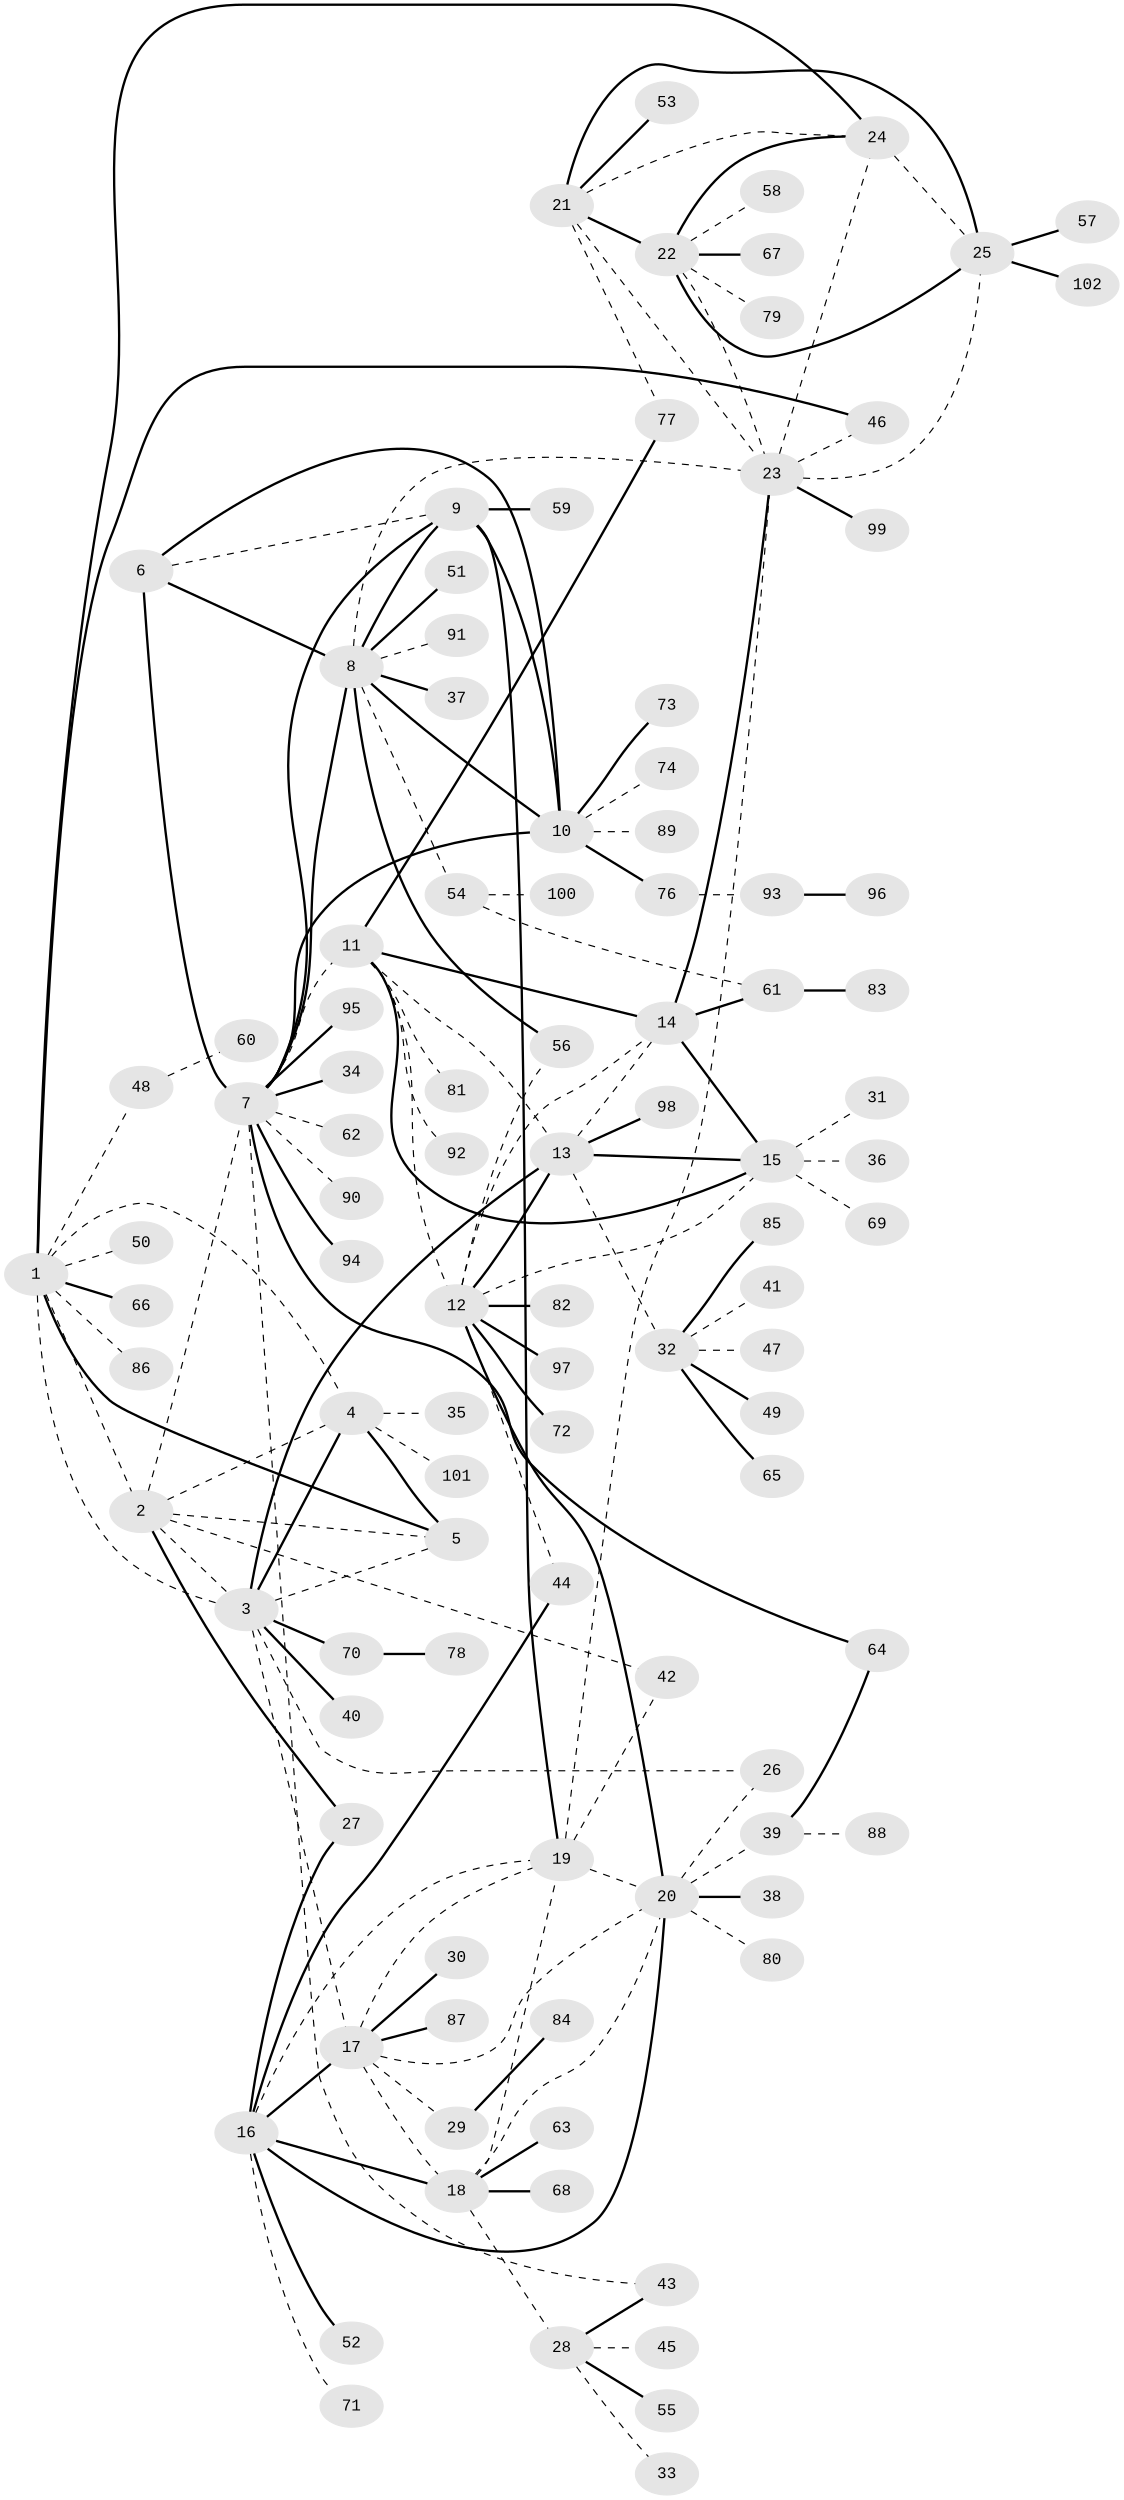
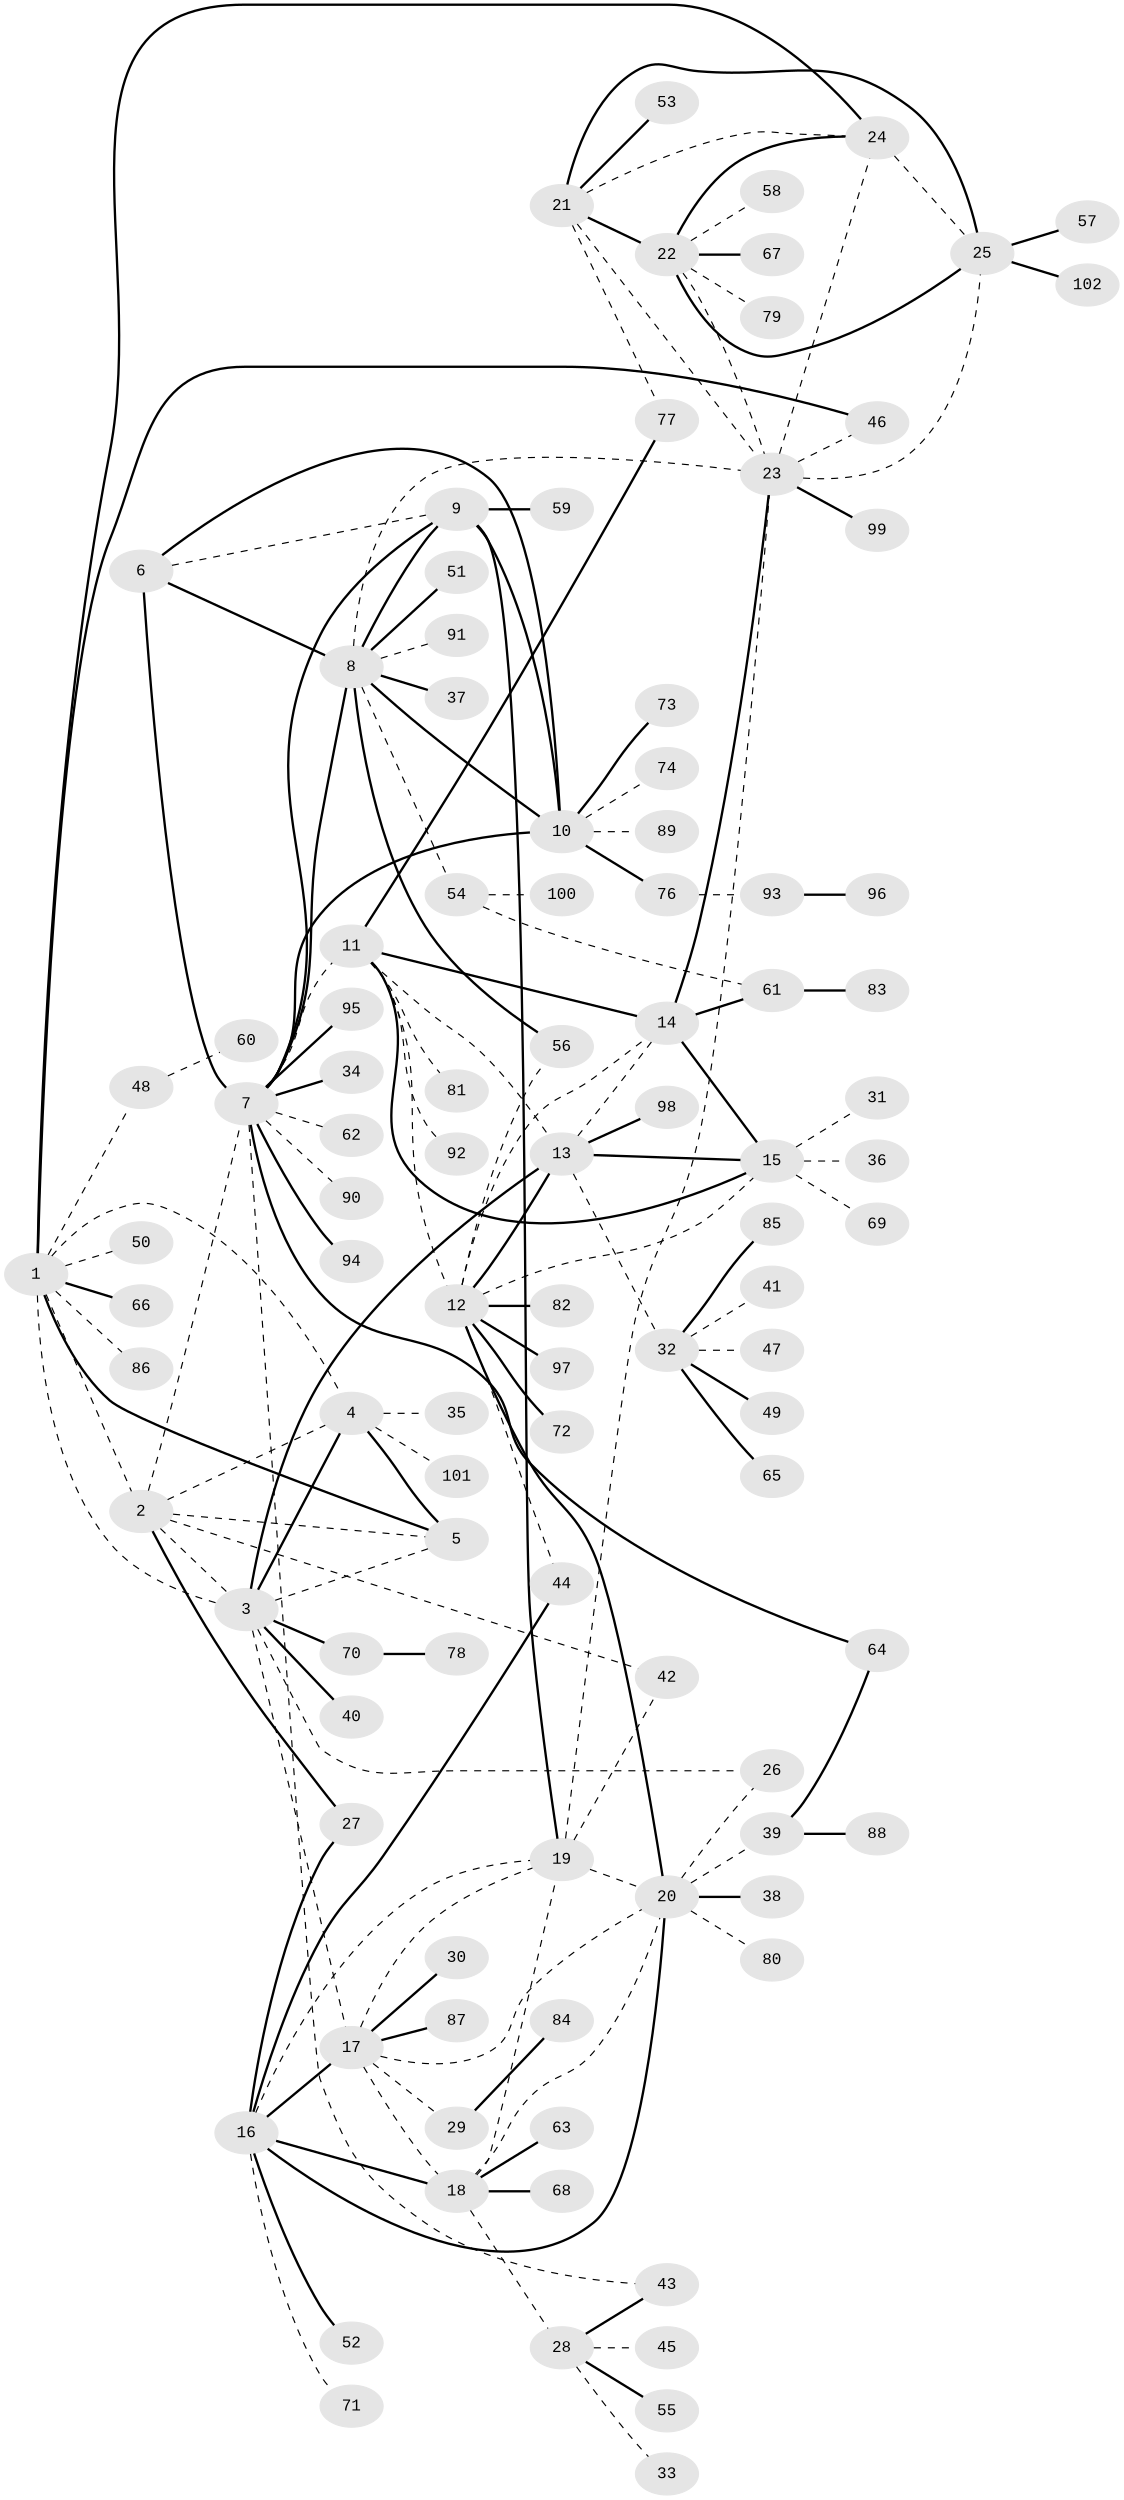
edge "39" -- "88": style dashed -> bold
